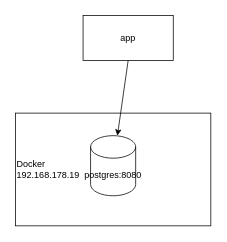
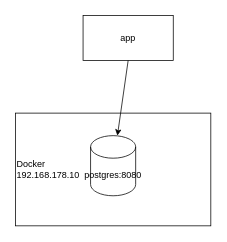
node "Docker 192.168.178.19": label "Docker 192.168.178.19" -> "Docker 192.168.178.10"
